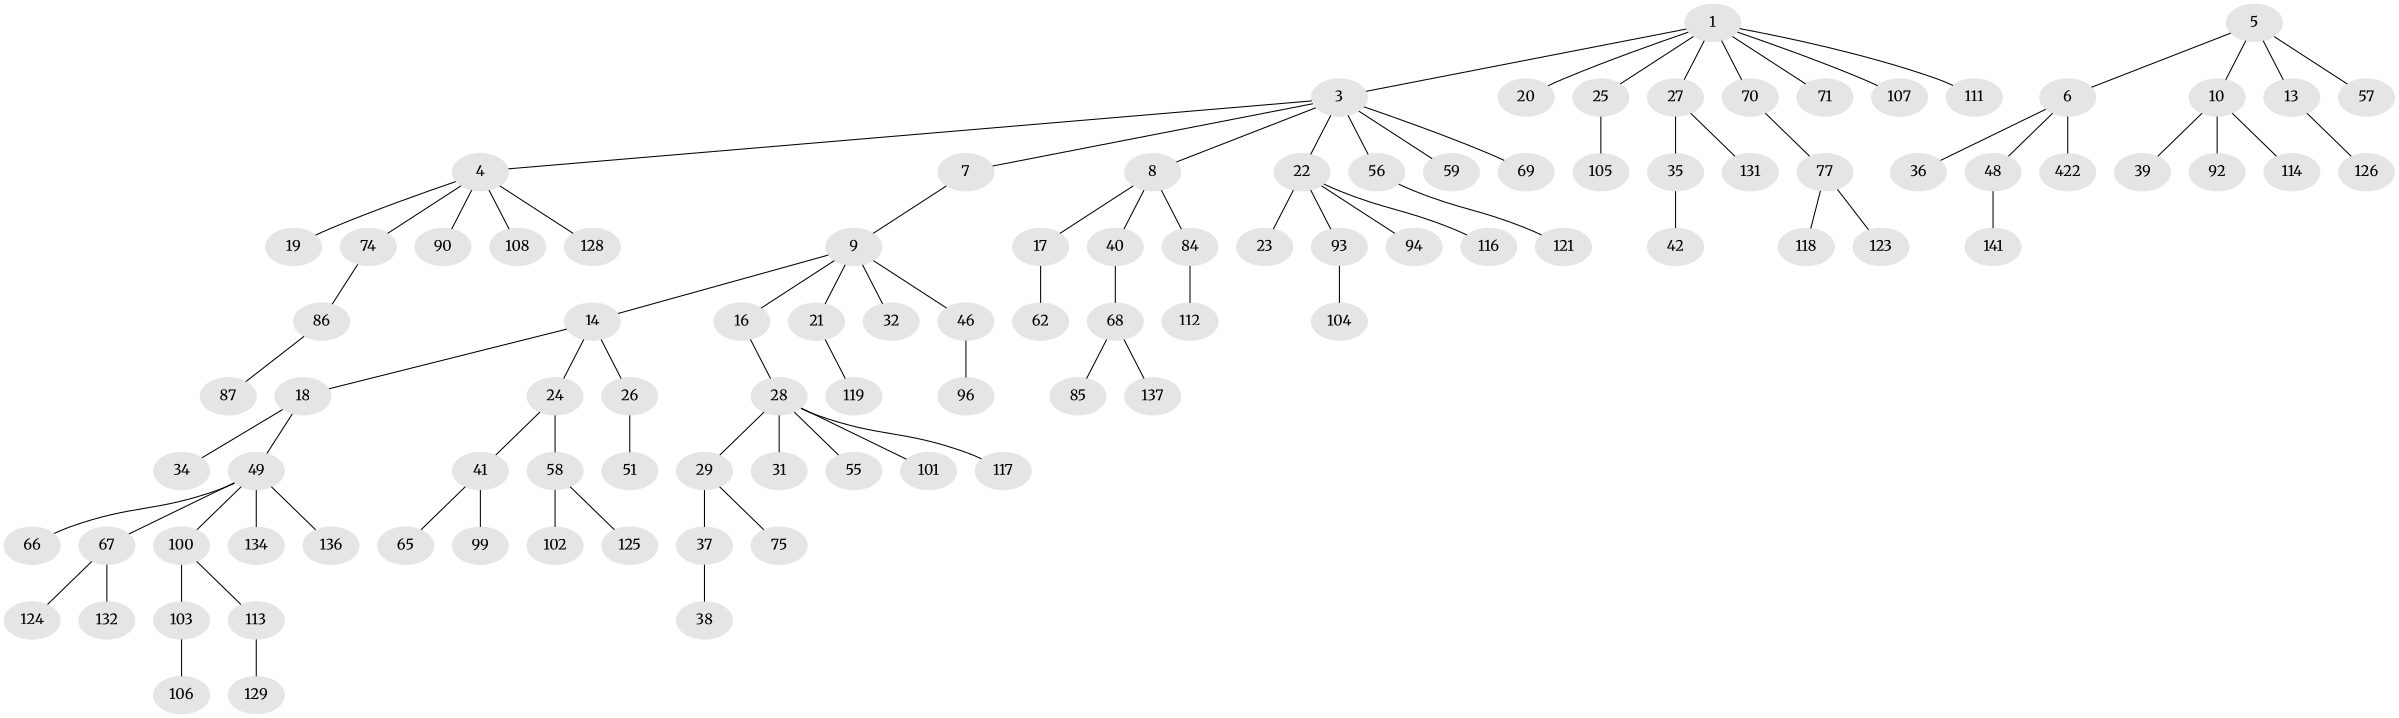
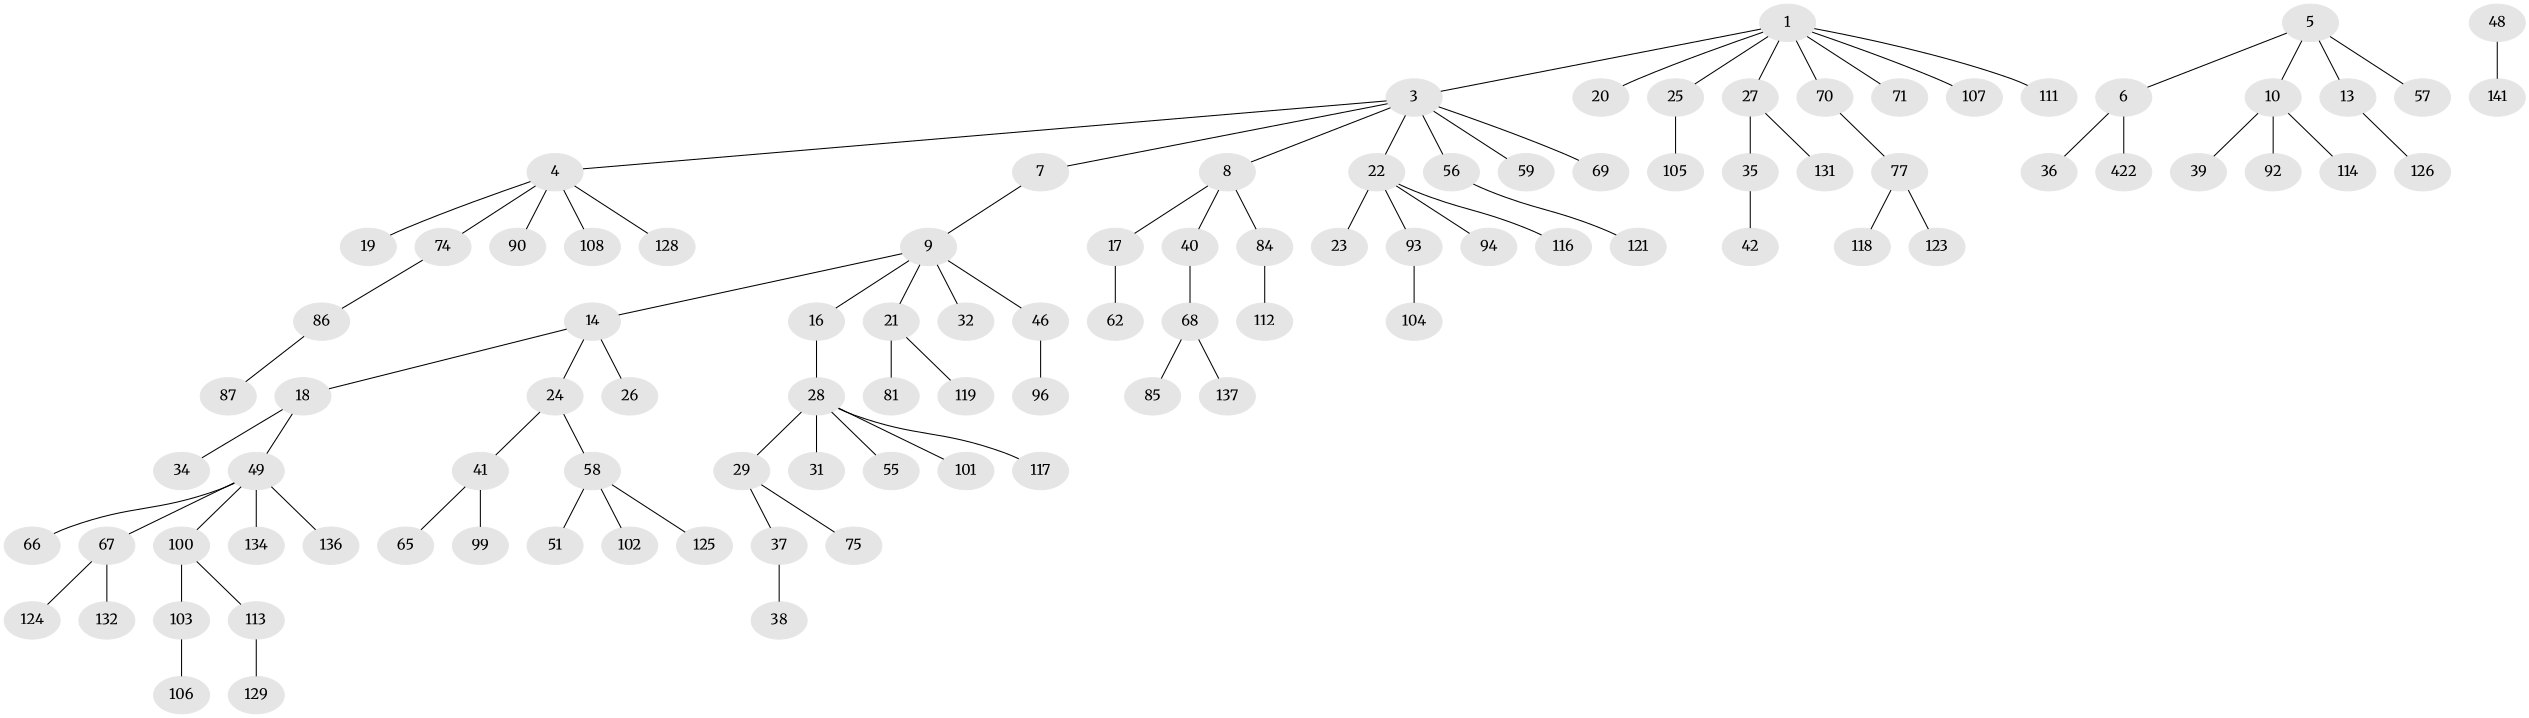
edge "6" -- "48": removed
node "81": added
edge "26" -- "51": now "58" -- "51"
